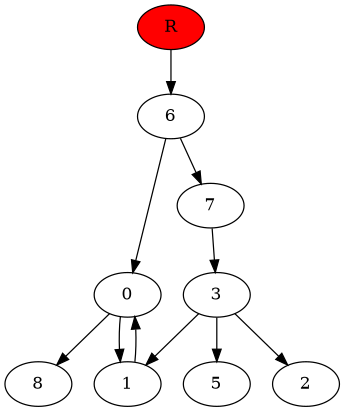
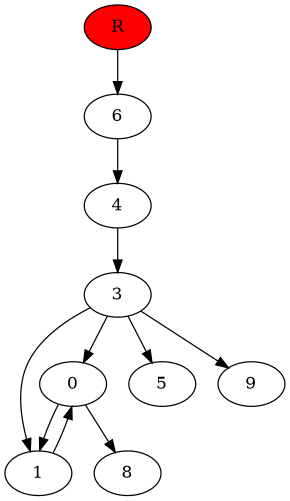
edge "6" -> "0": now "3" -> "0"
node "7": label "7" -> "4"
node "2": label "2" -> "9"
